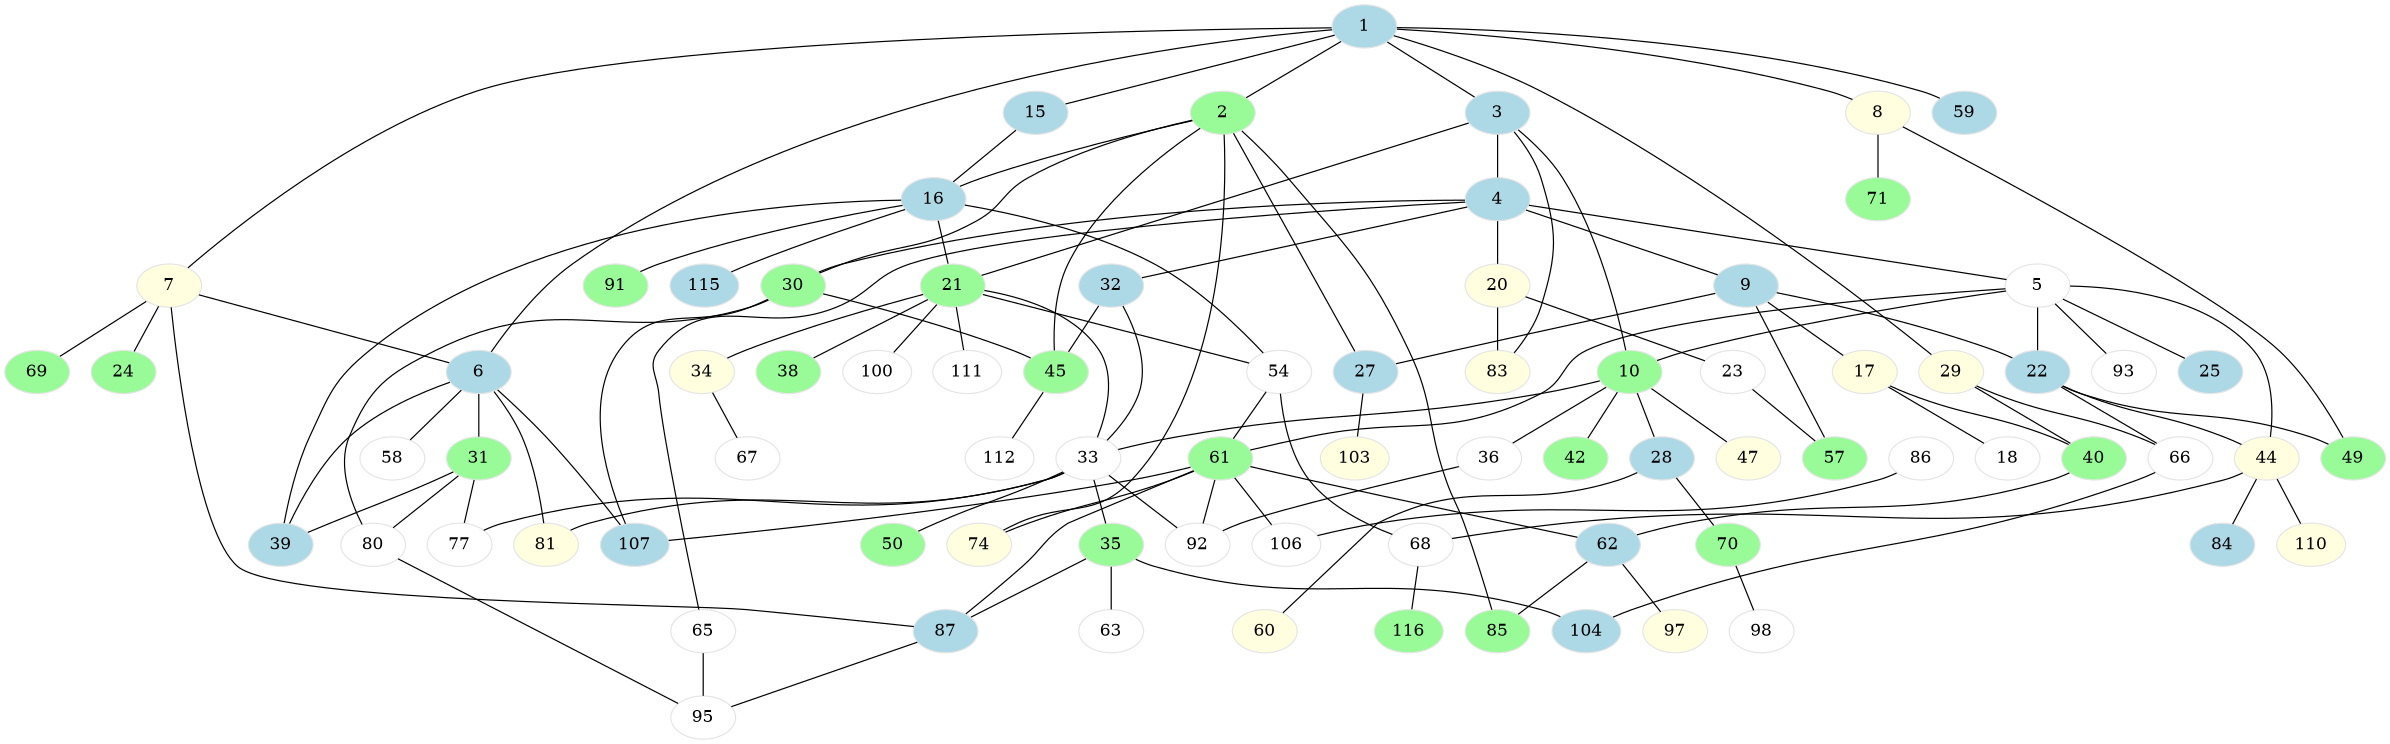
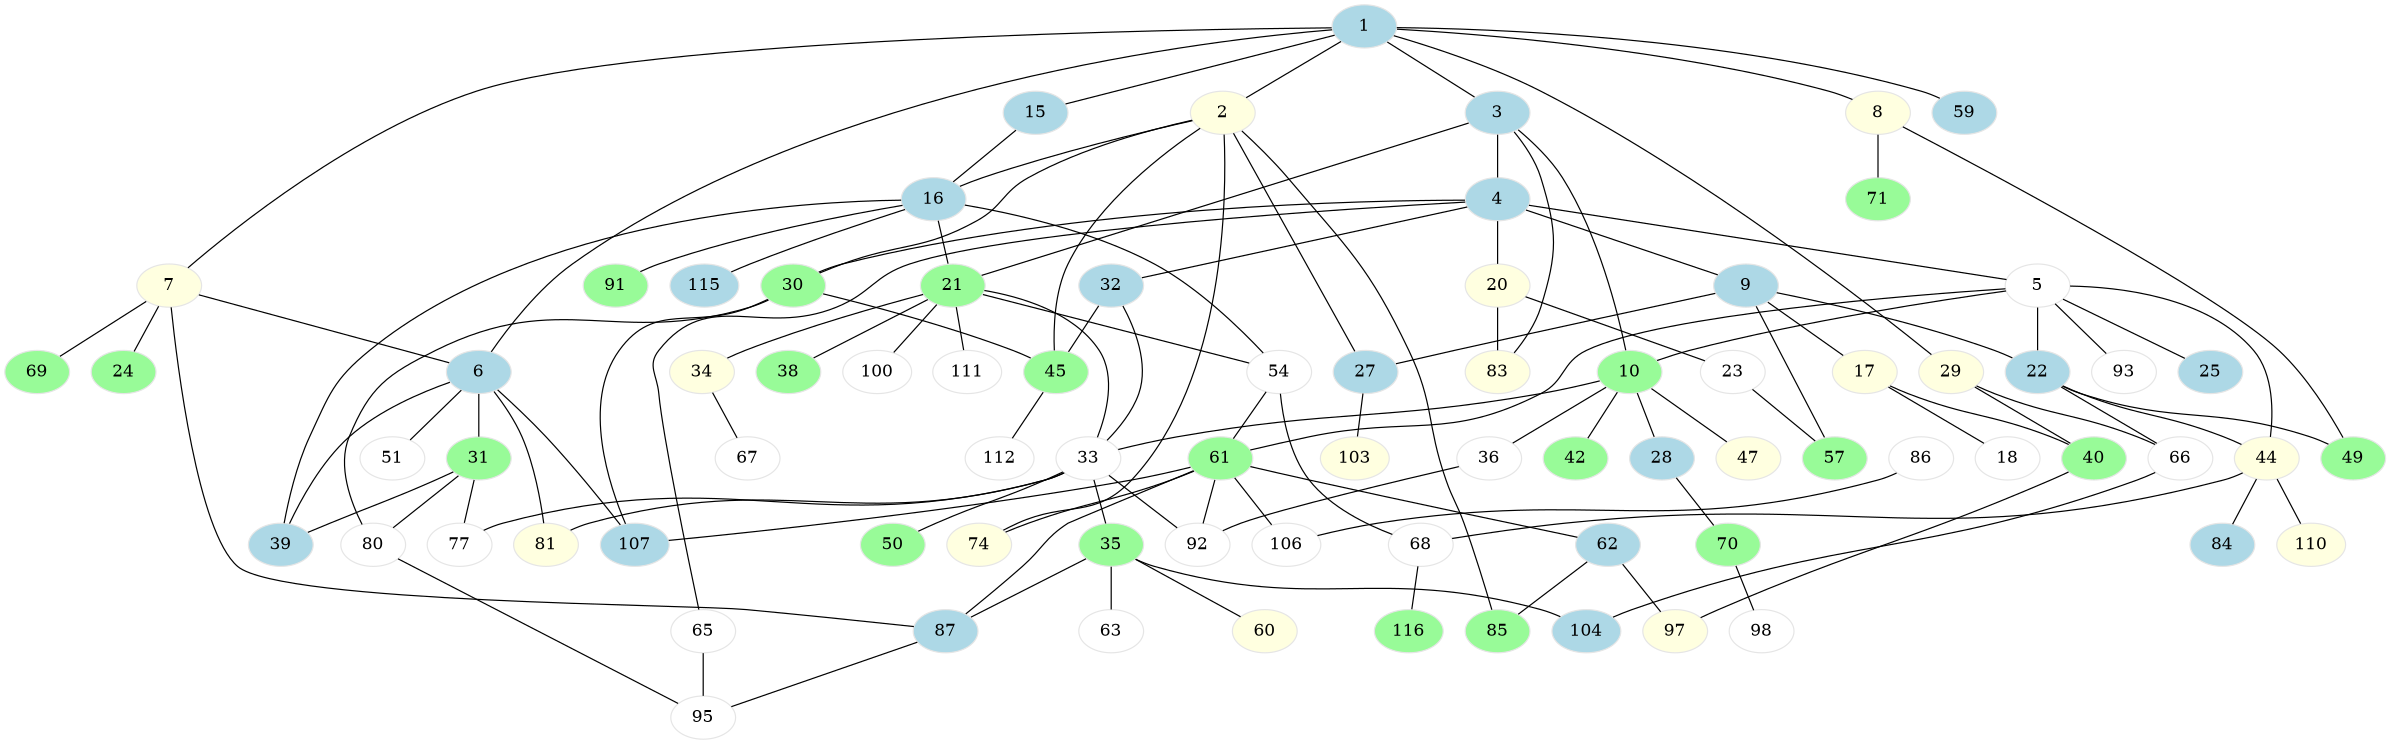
node "2": fillcolor palegreen -> lightyellow
node "58": label "58" -> "51"
edge "28" -- "60": now "35" -- "60"
edge "40" -- "62": now "40" -- "97"
